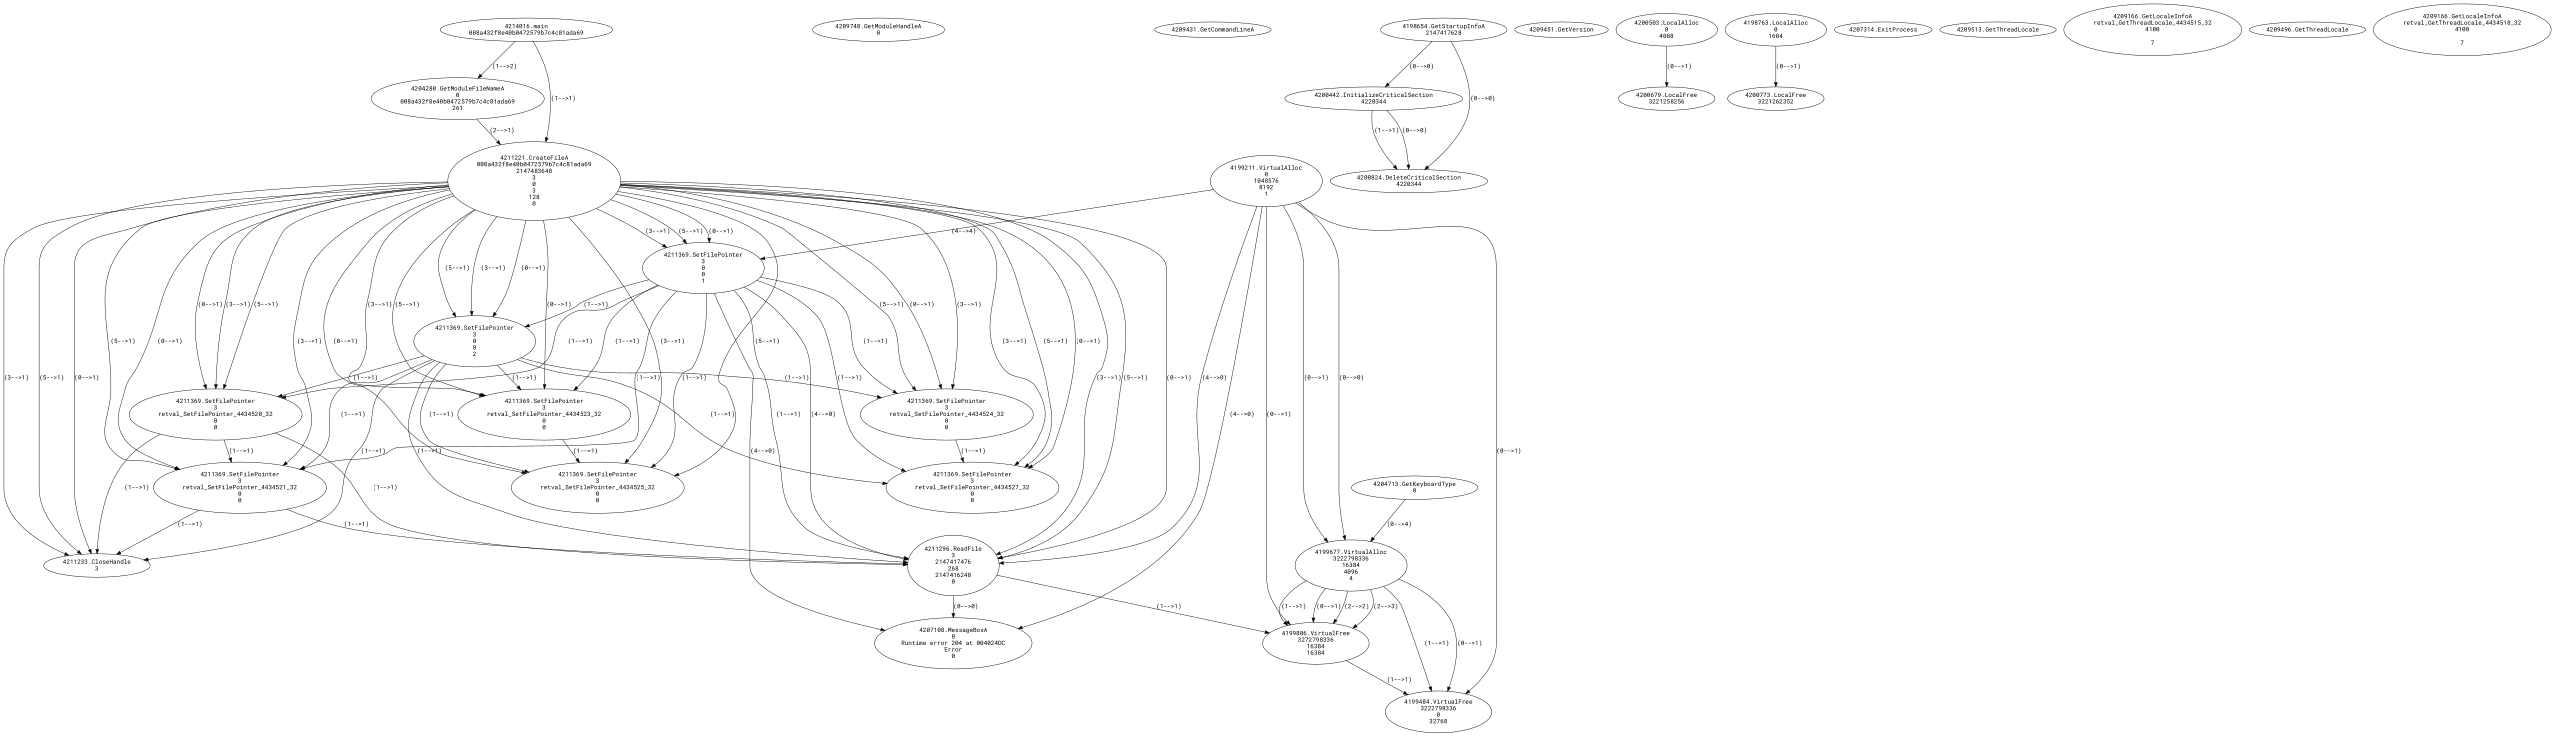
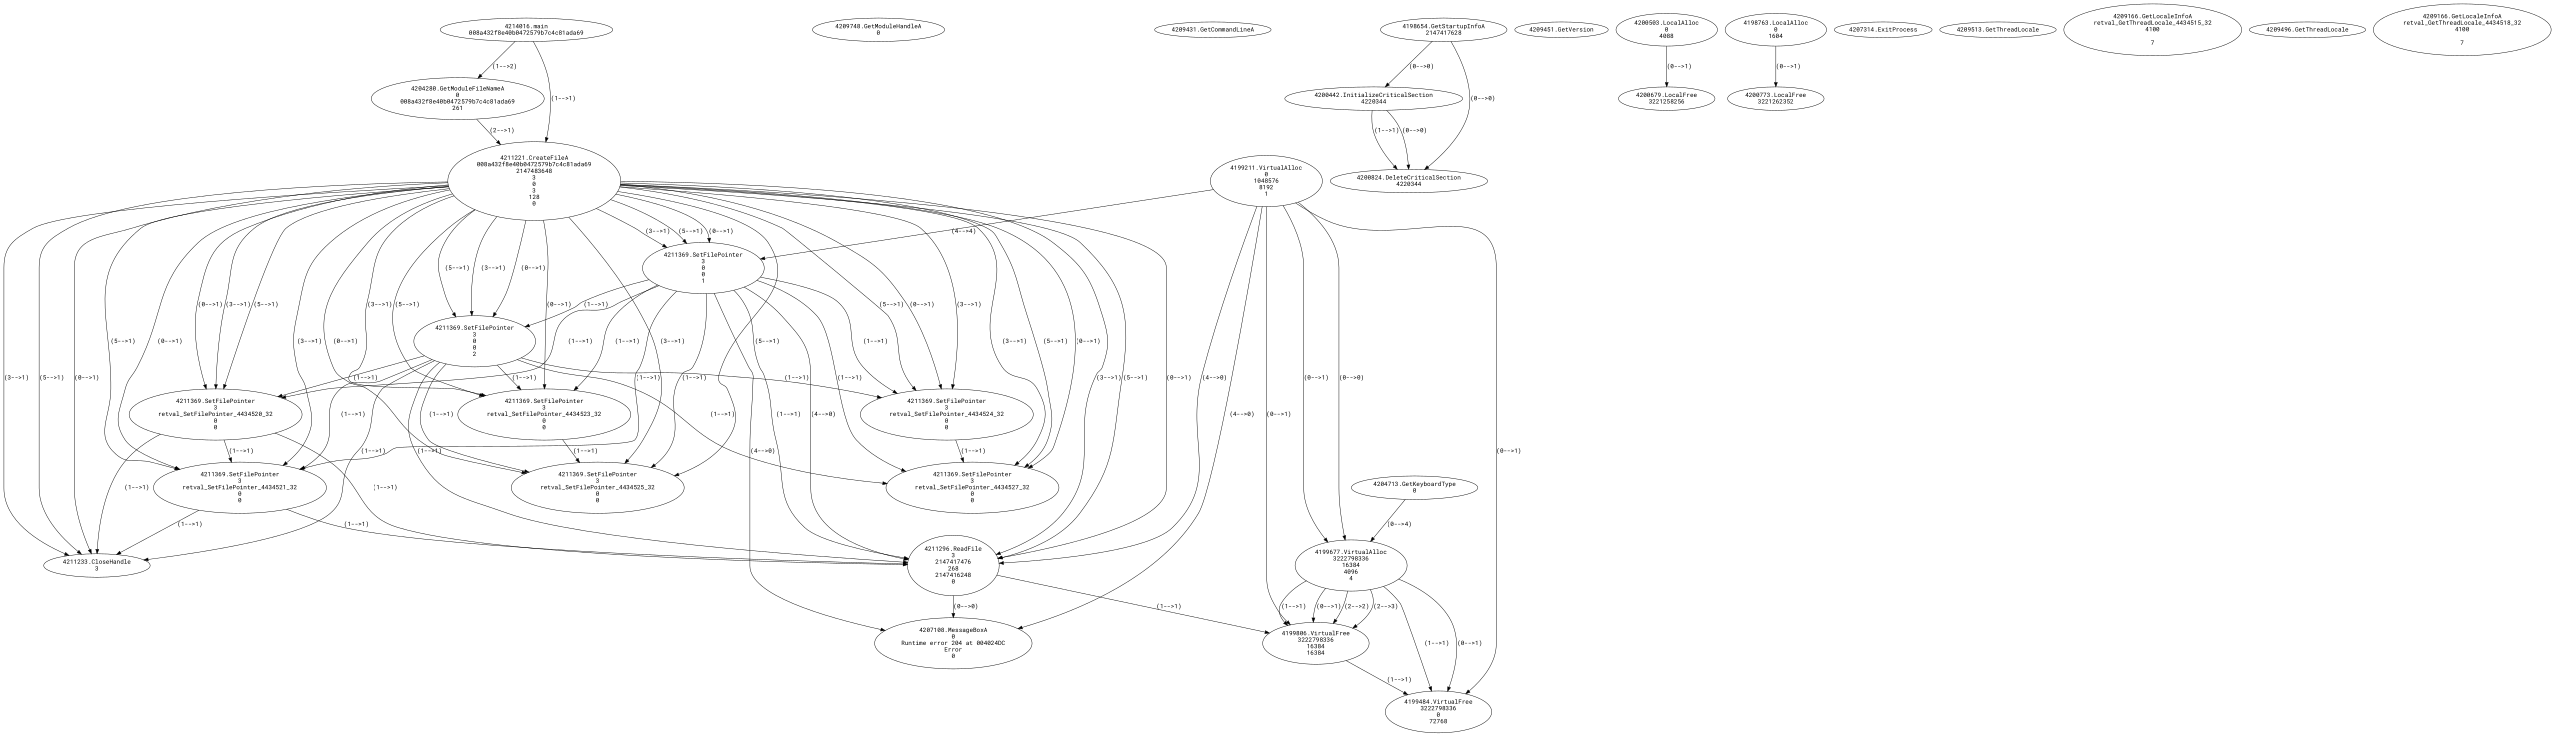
node "4199806.VirtualFree 3272798336 16384 16384": label "4199806.VirtualFree 3272798336 16384 16384" -> "4199806.VirtualFree 3222798336 16384 16384"
node "4199484.VirtualFree 3222798336 0 32768": label "4199484.VirtualFree 3222798336 0 32768" -> "4199484.VirtualFree 3222798336 0 72768"
